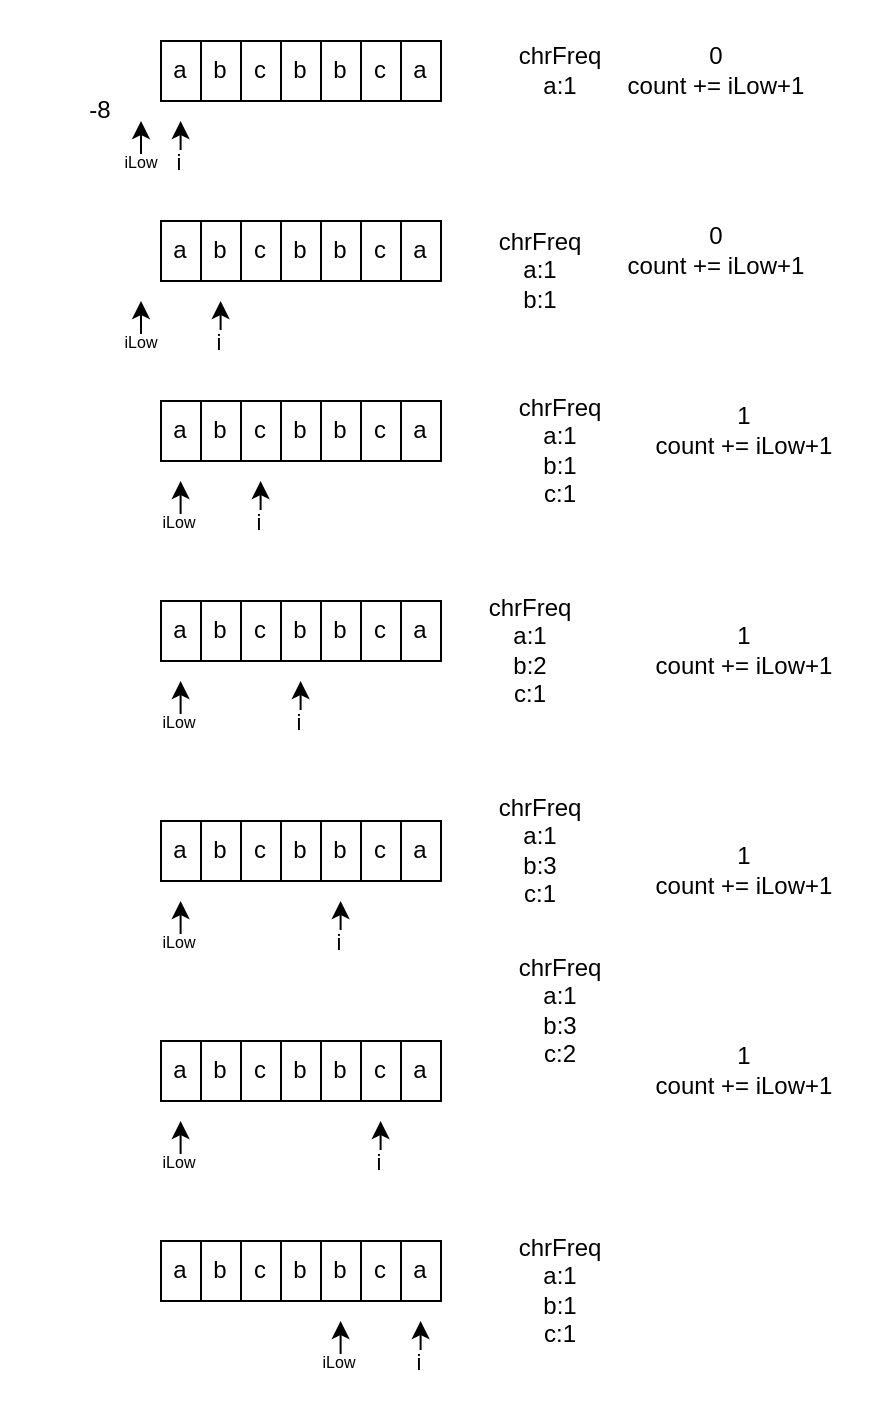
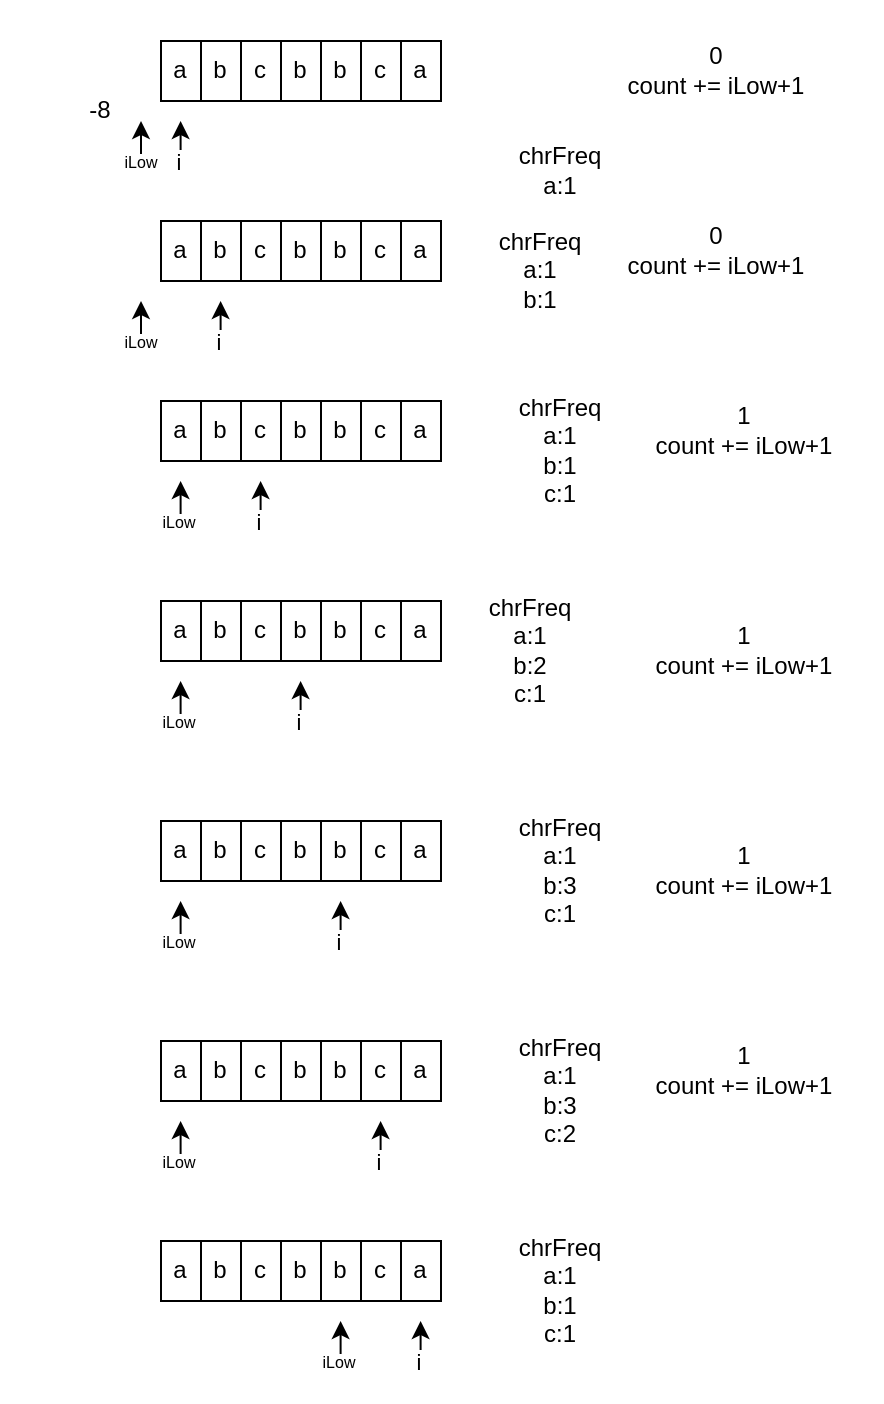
node "chrFreq a:1": moved (561, 71) -> (561, 171)
node "chrFreq a:1 b:3 c:1": moved (541, 851) -> (561, 871)
node "chrFreq a:1 b:3 c:2": moved (561, 1011) -> (561, 1091)
